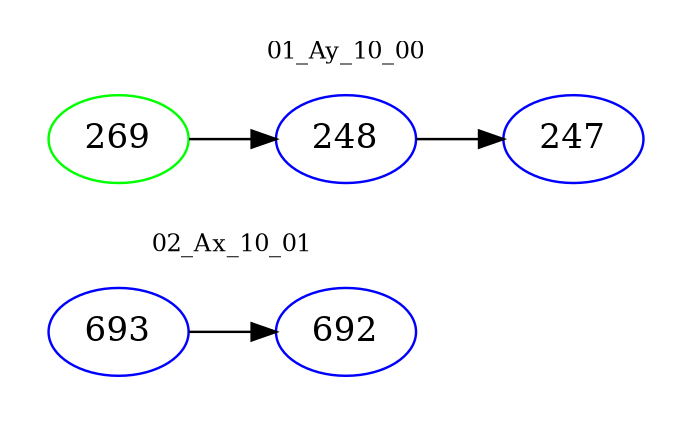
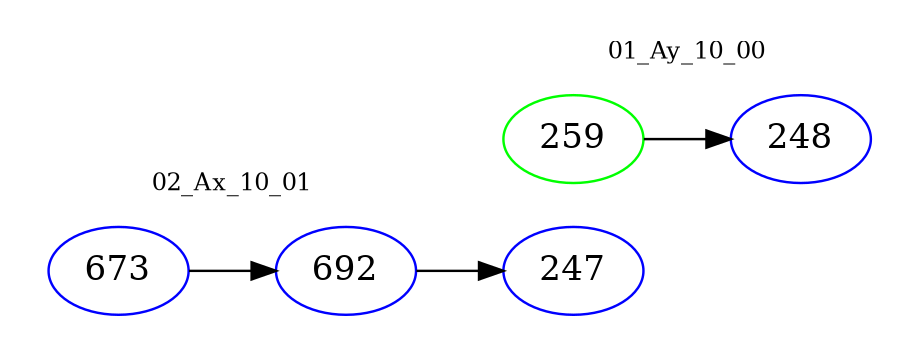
node "269": label "269" -> "259"
edge "248" -> "247": now "692" -> "247"
node "693": label "693" -> "673"
